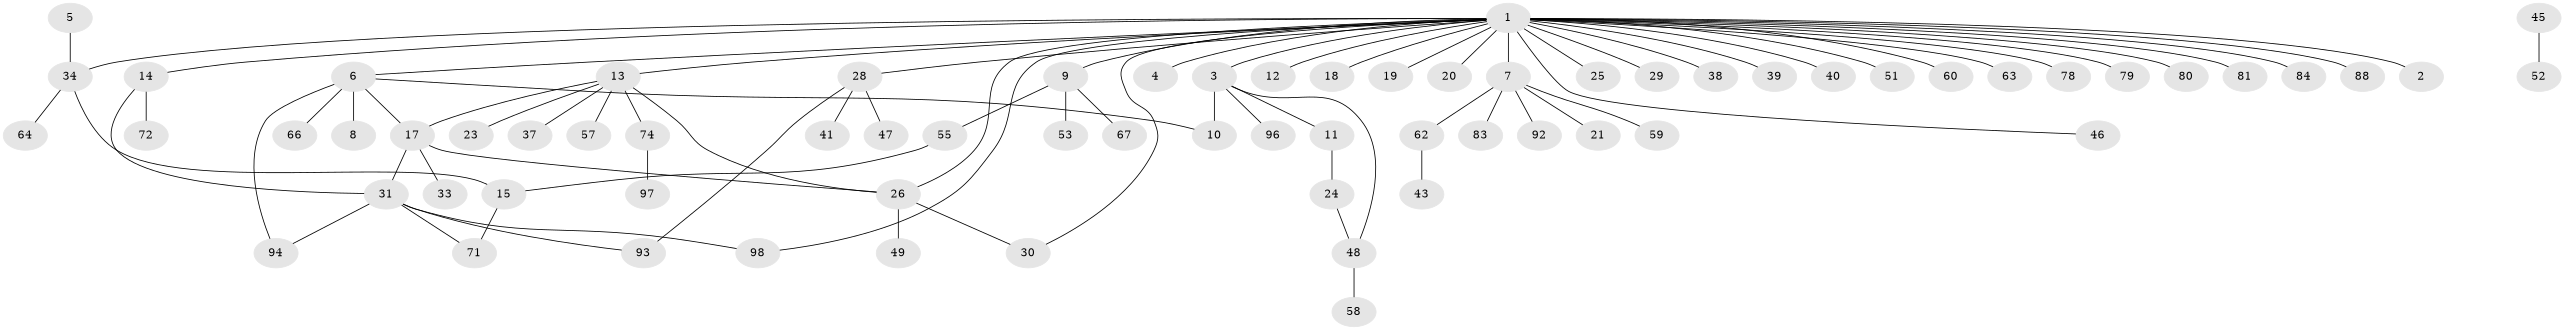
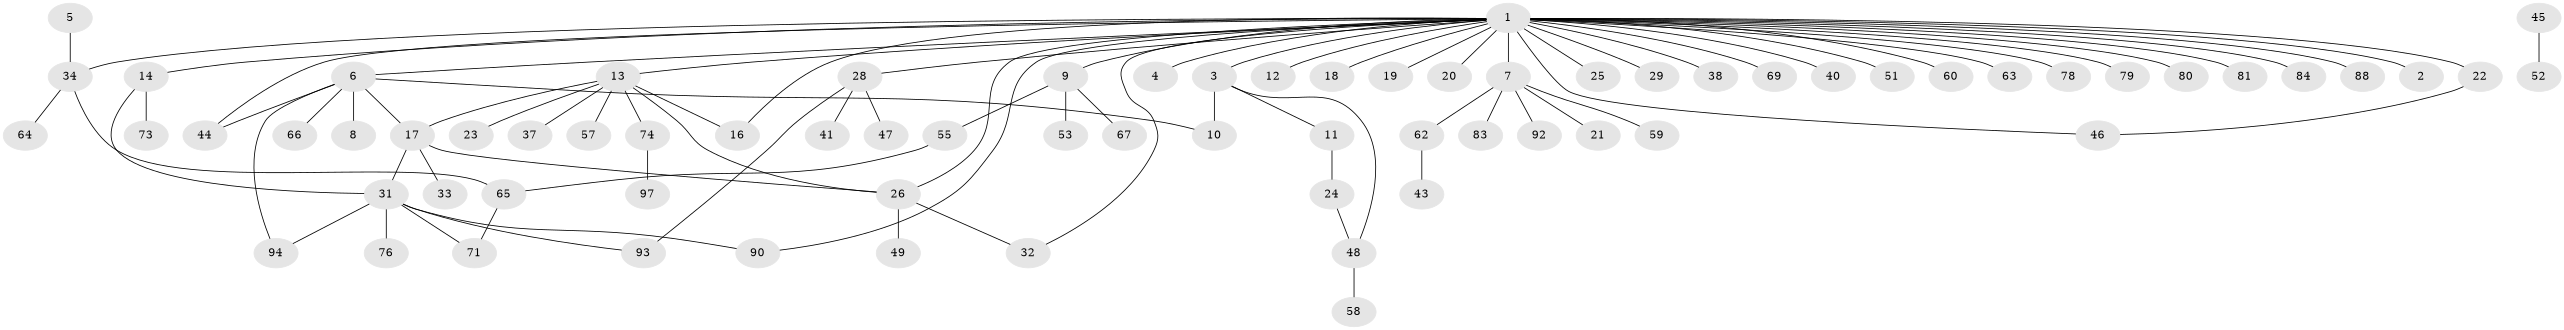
node "39": label "39" -> "69"
node "22": added
node "72": label "72" -> "73"
node "44": added
node "16": added
node "96": removed
node "15": label "15" -> "65"
node "76": added
node "98": label "98" -> "90"
node "30": label "30" -> "32"
